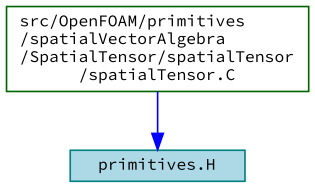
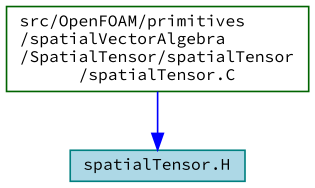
node "primitives.H": label "primitives.H" -> "spatialTensor.H"
